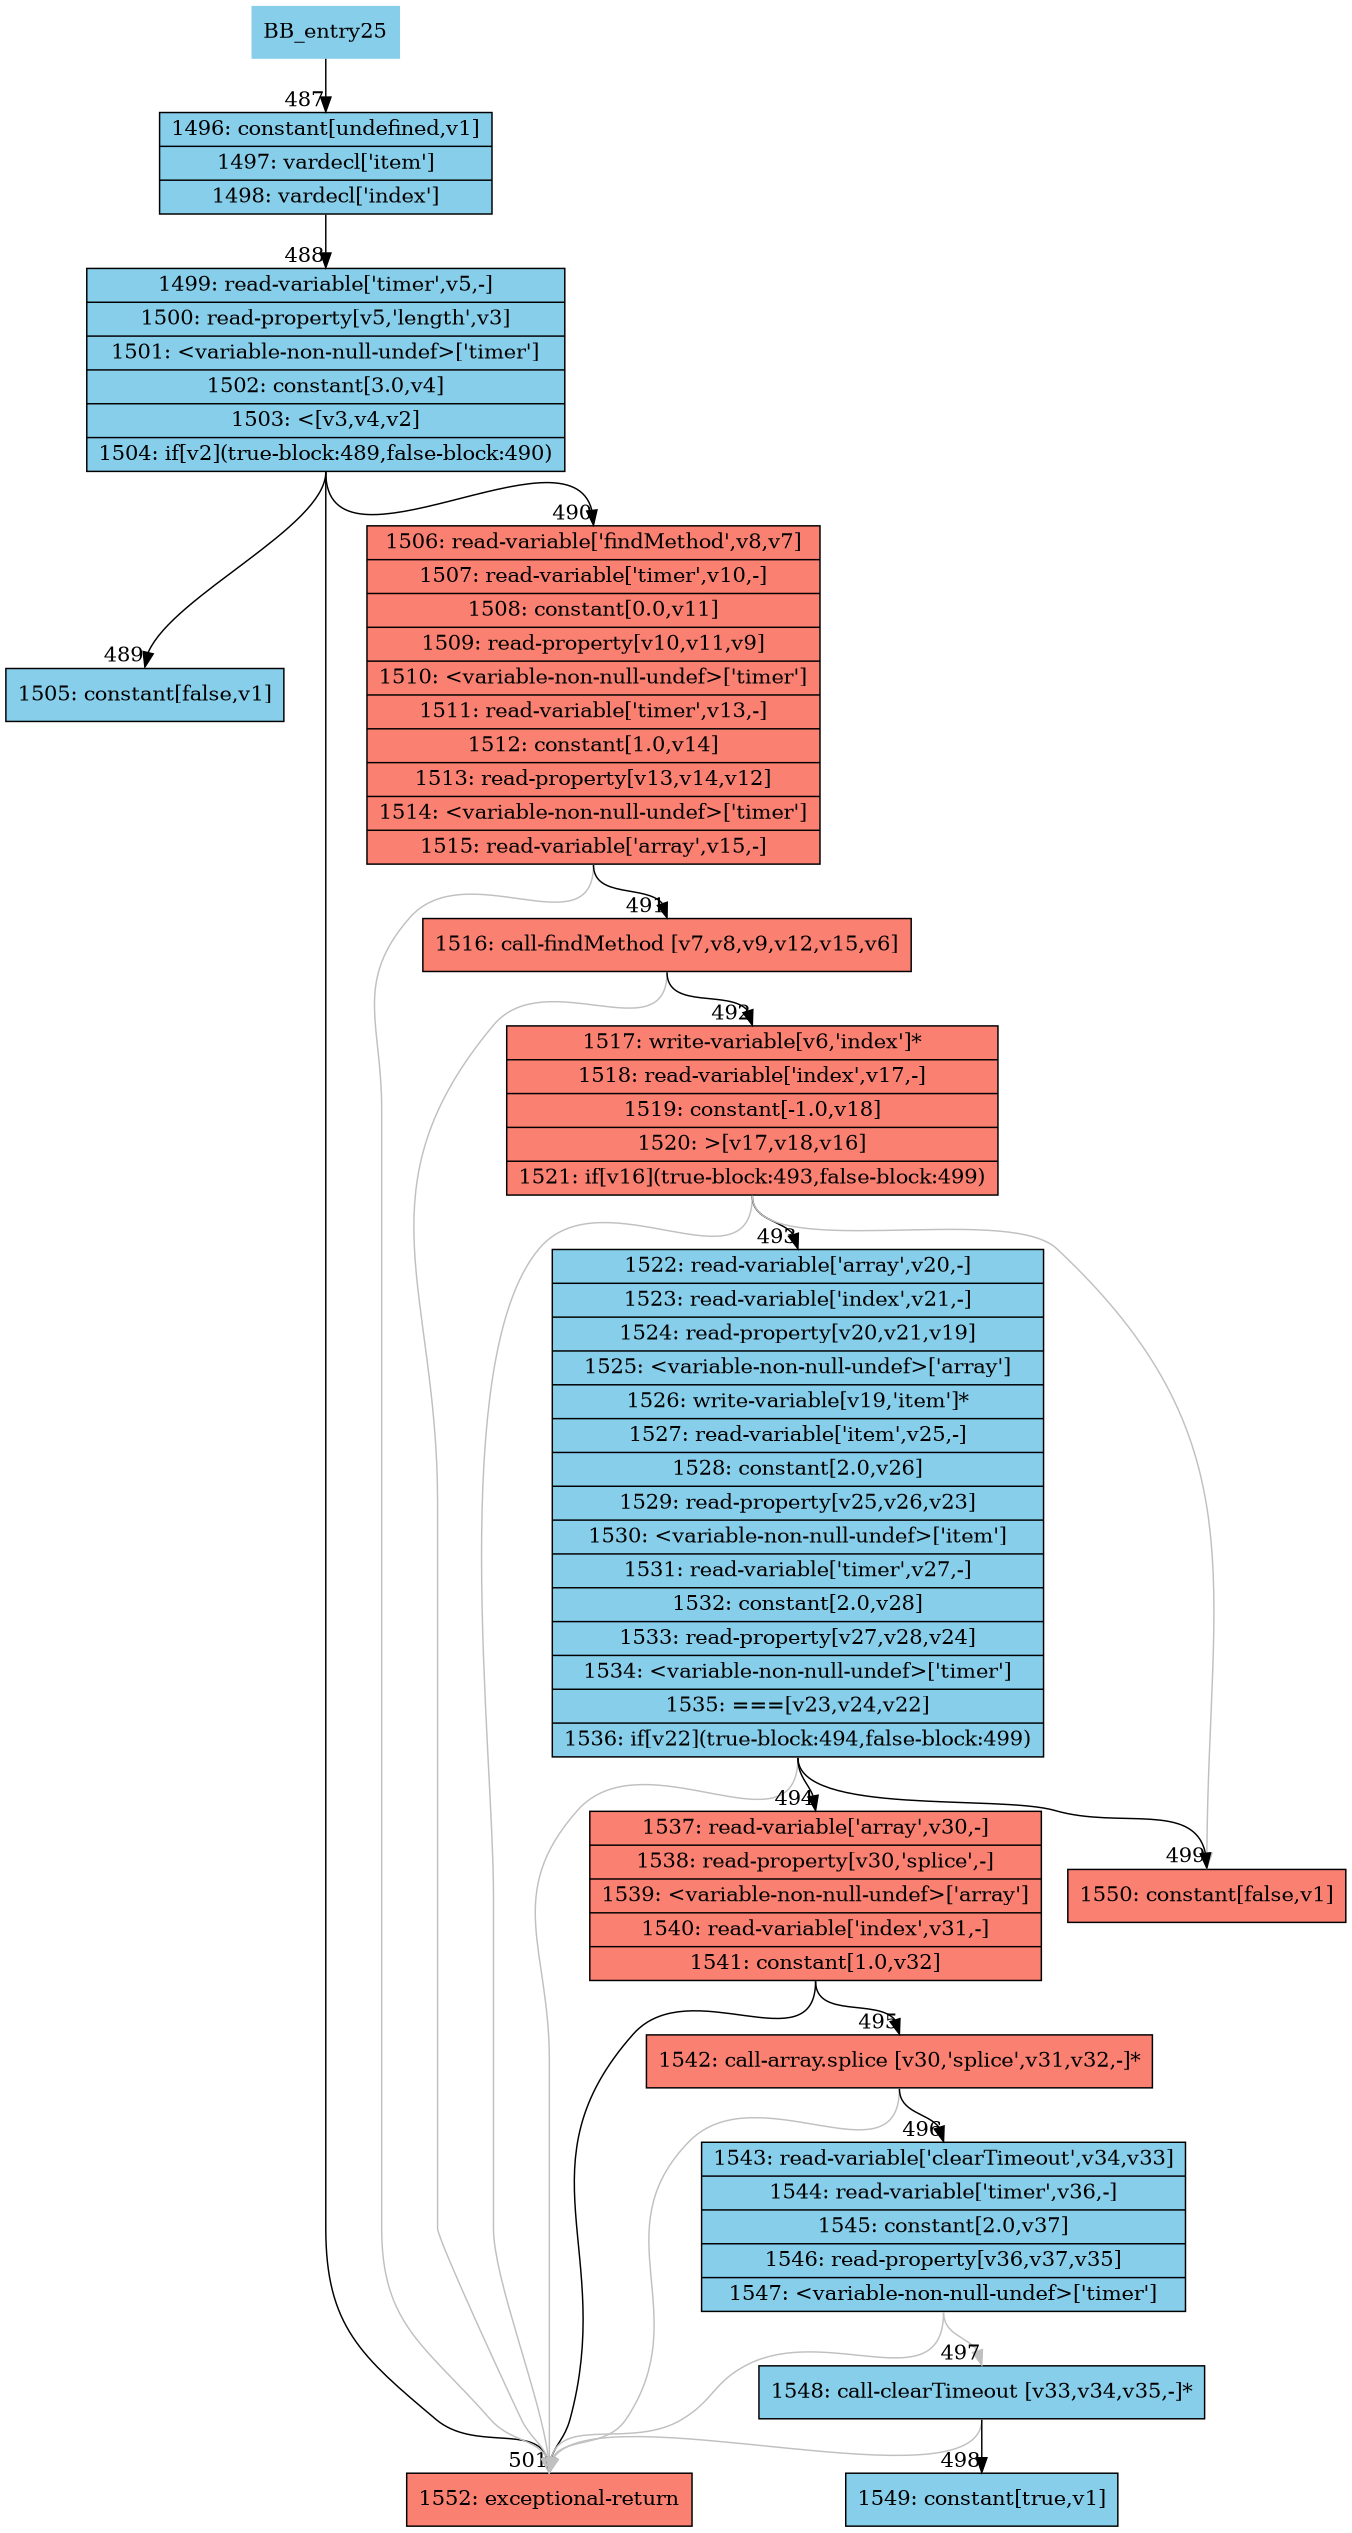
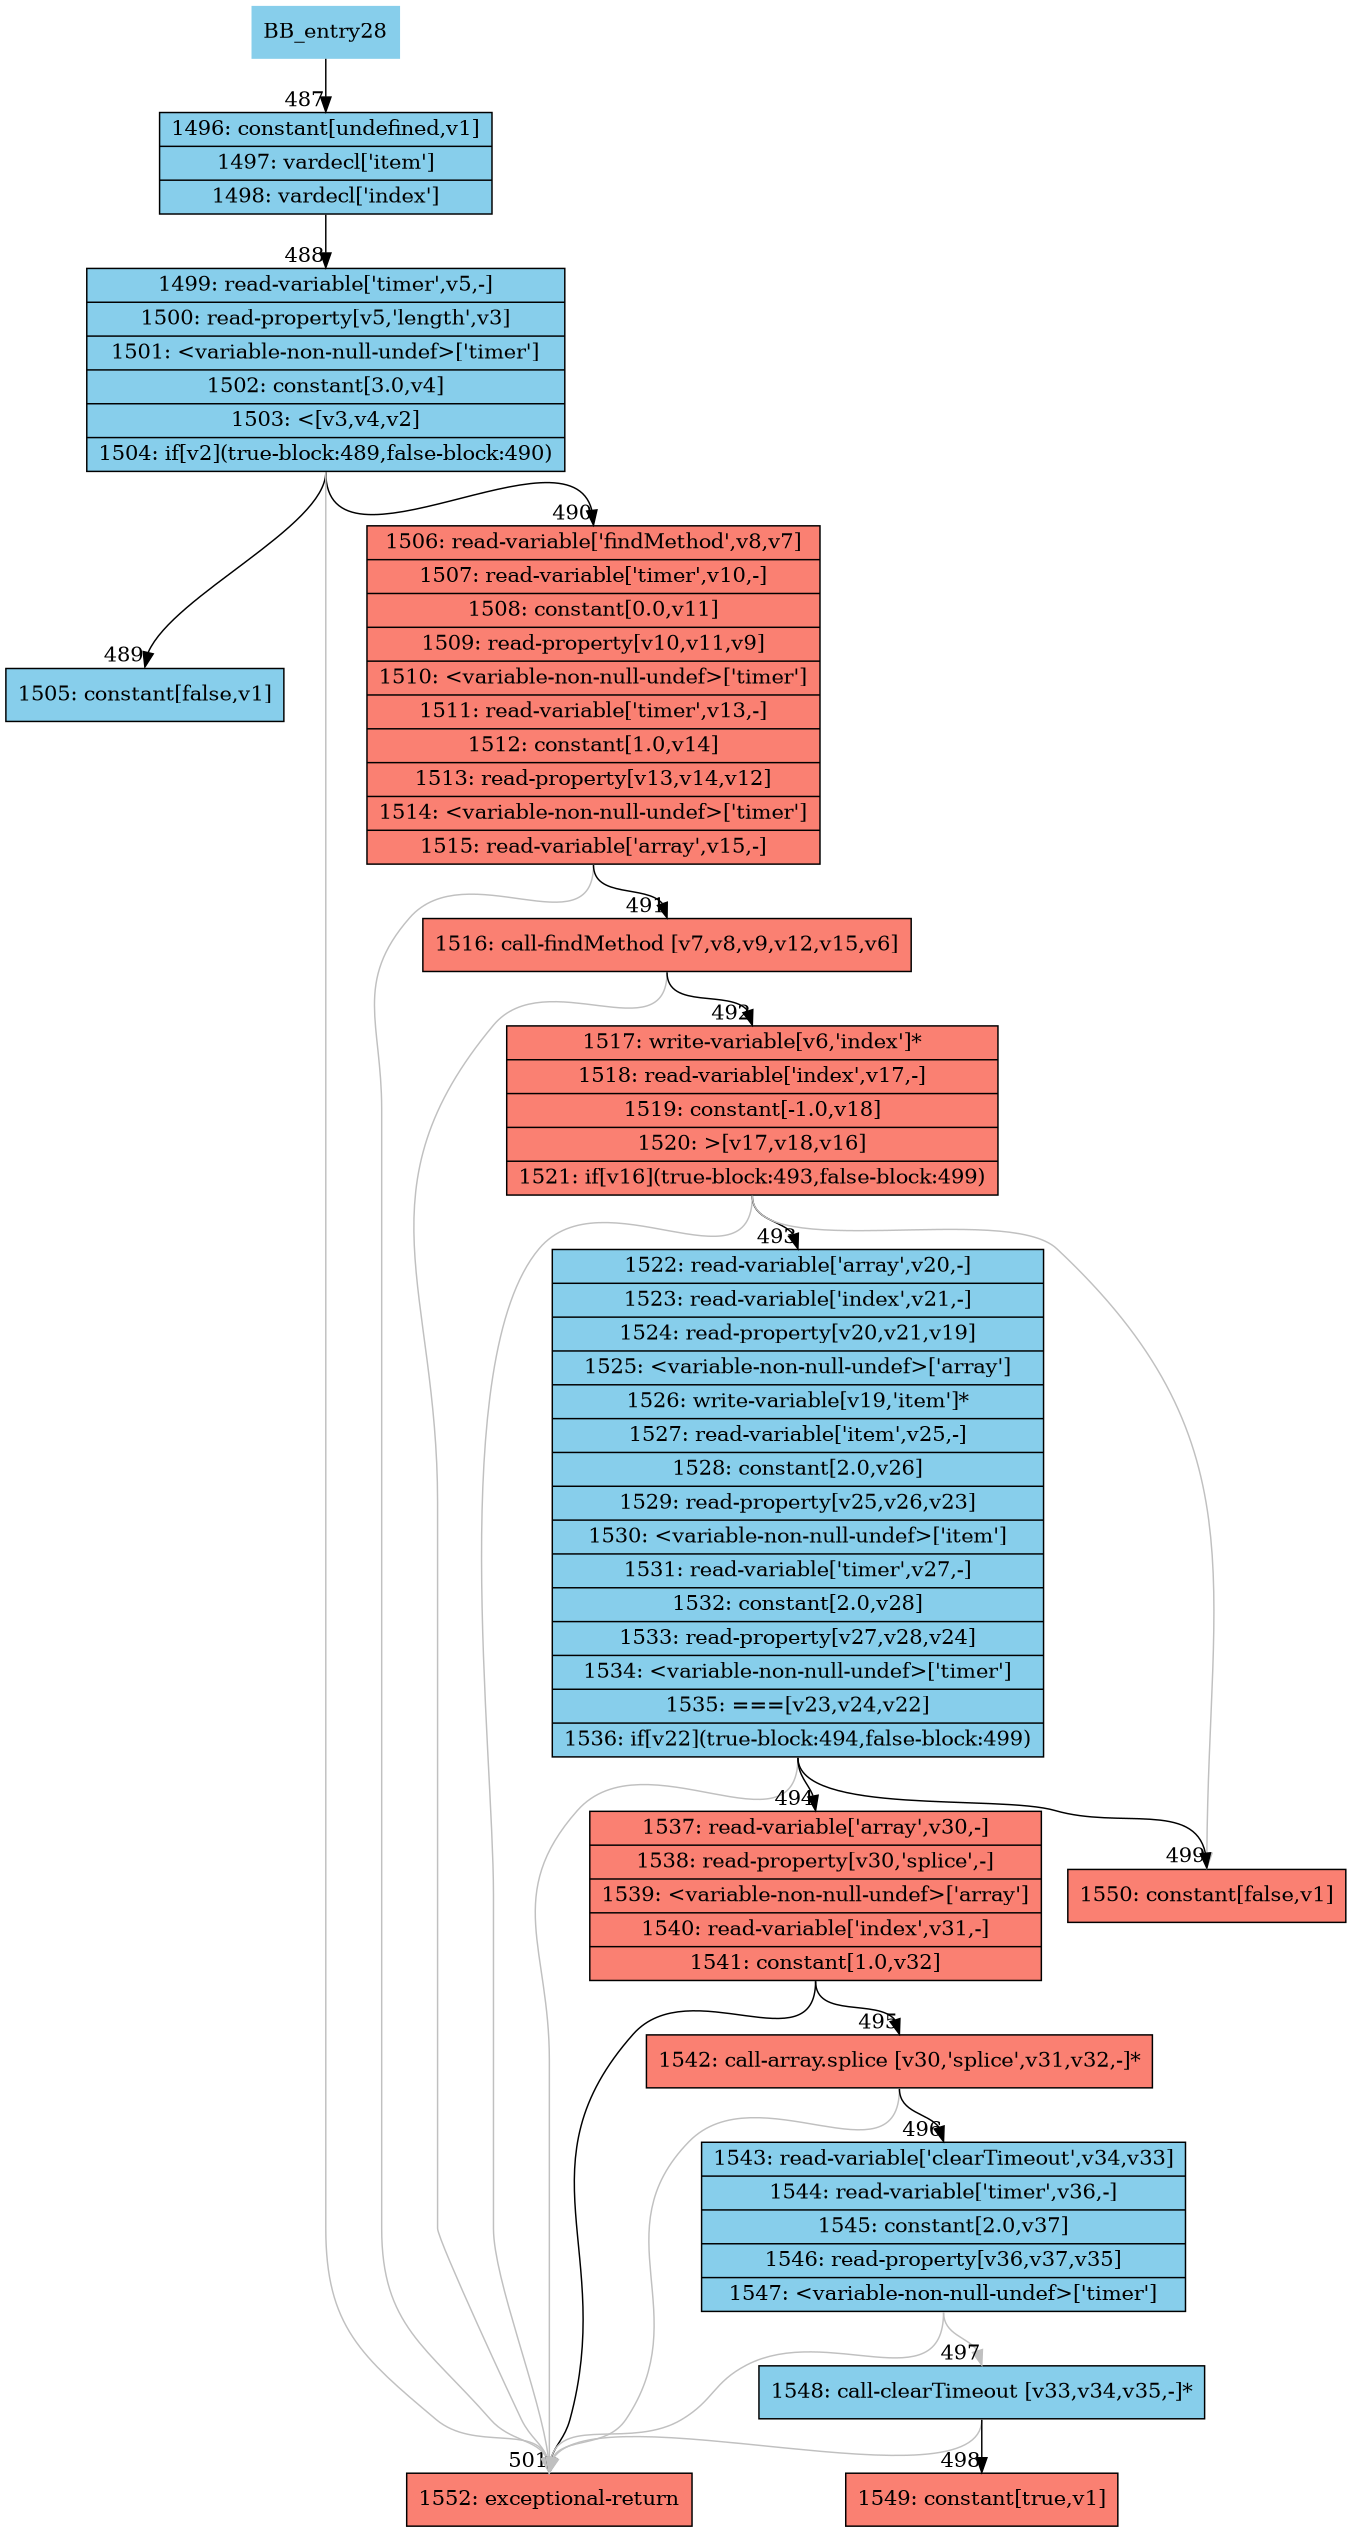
node "BB_entry25": label "BB_entry25" -> "BB_entry28"
edge "1499: read-variable['timer',v5,-]" -> "1552: exceptional-return": color black -> gray
node "1549: constant[true,v1]": fillcolor skyblue -> salmon
